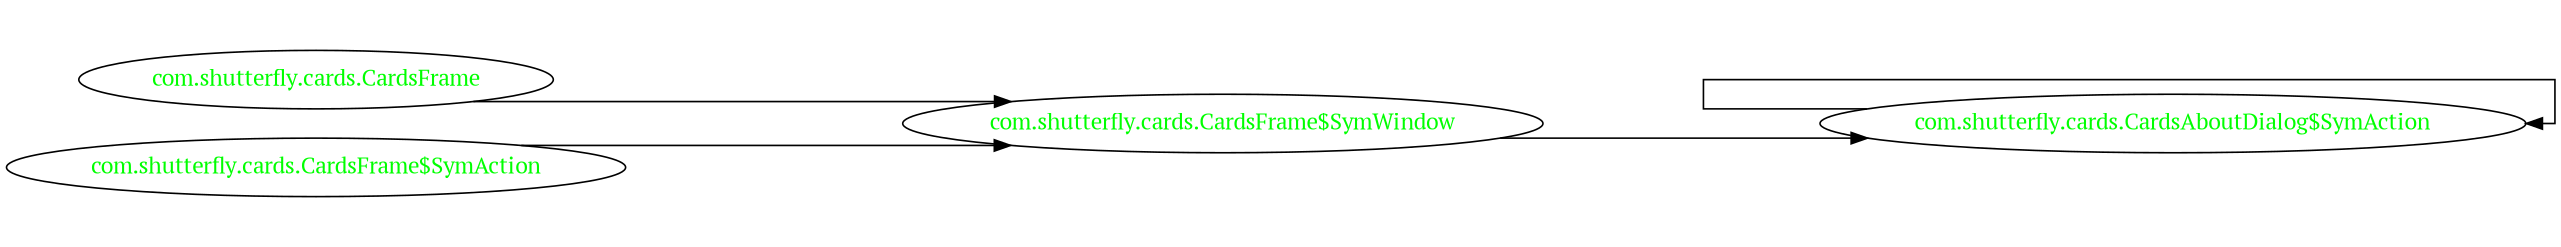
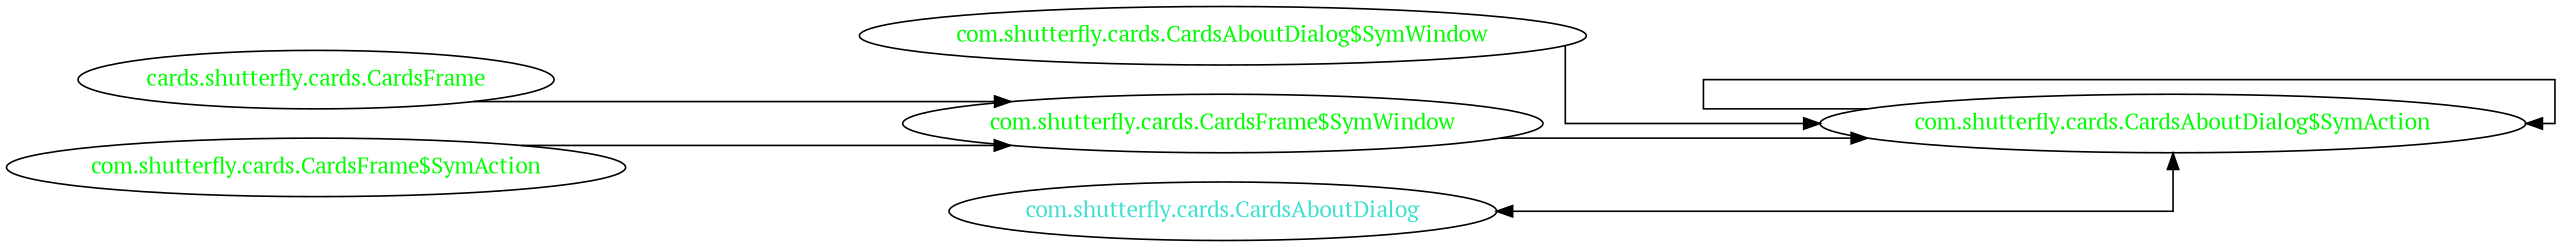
node "com.shutterfly.cards.CardsAboutDialog$SymWindow": added
node "com.shutterfly.cards.CardsFrame": label "com.shutterfly.cards.CardsFrame" -> "cards.shutterfly.cards.CardsFrame"
node "com.shutterfly.cards.CardsAboutDialog": added
